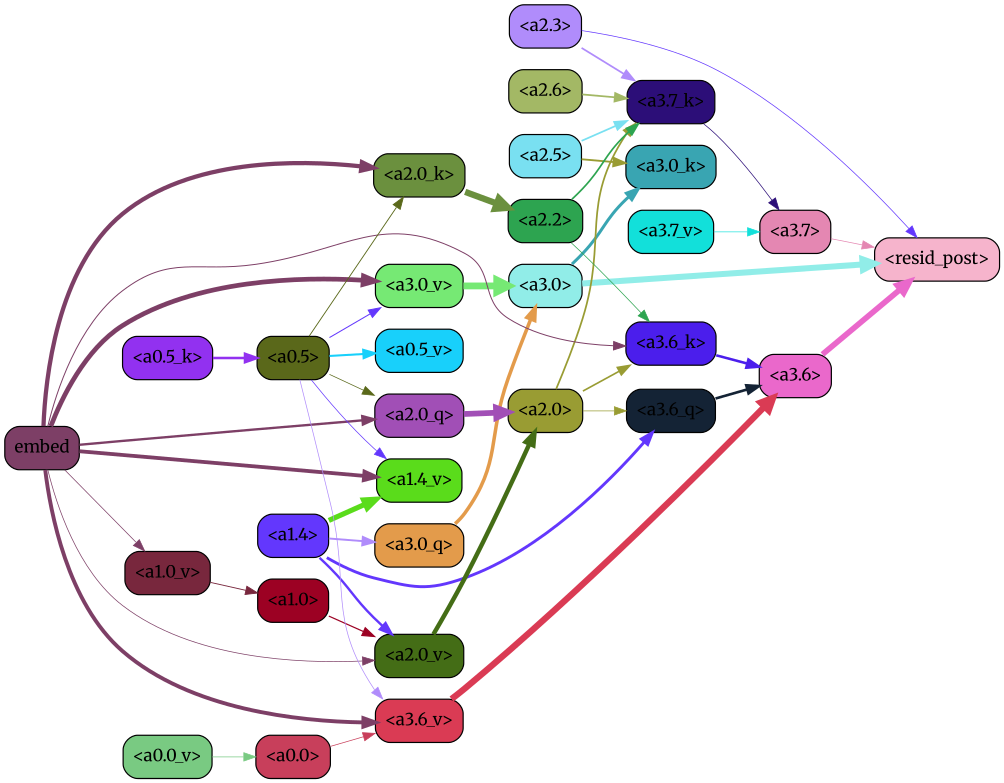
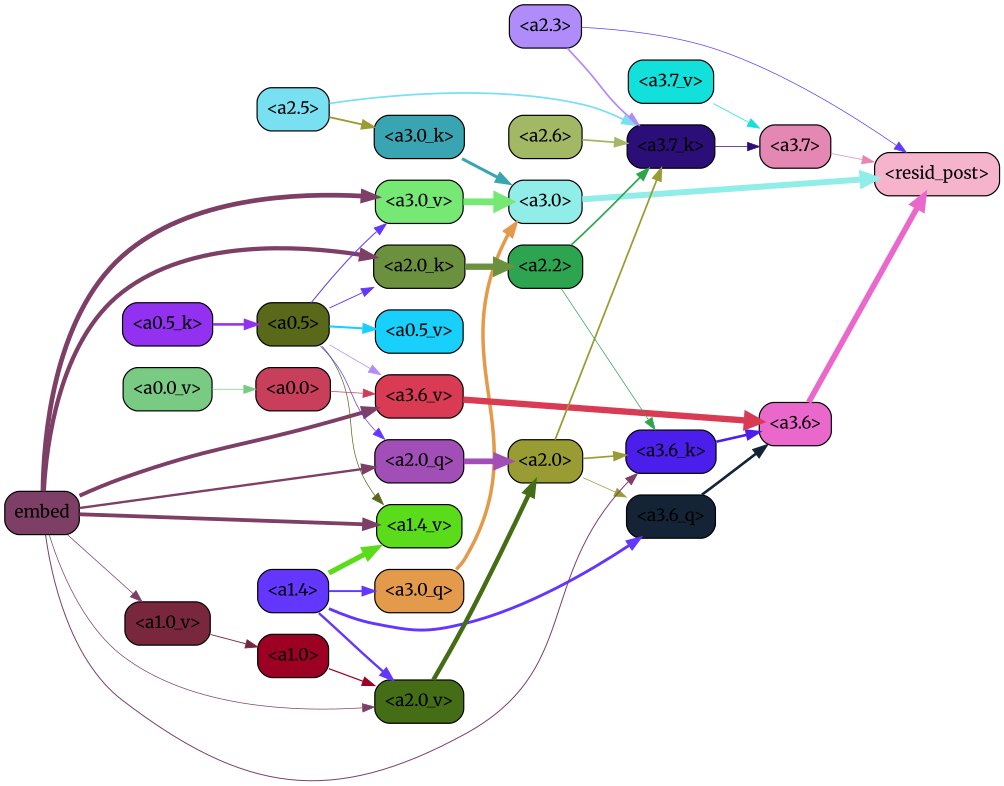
edge "<a3.0>" -> "<a3.0_k>": reversed
edge "<a0.5>" -> "<a2.0_k>": color #5a681a -> #6337fd
edge "<a0.5>" -> "<a2.0_q>": color #5a681a -> #6337fd
edge "<a0.5>" -> "<a1.4_v>": color #6337fd -> #5a681a
edge "<a1.4>" -> "<a3.0_q>": color #b08cfb -> #6337fd
